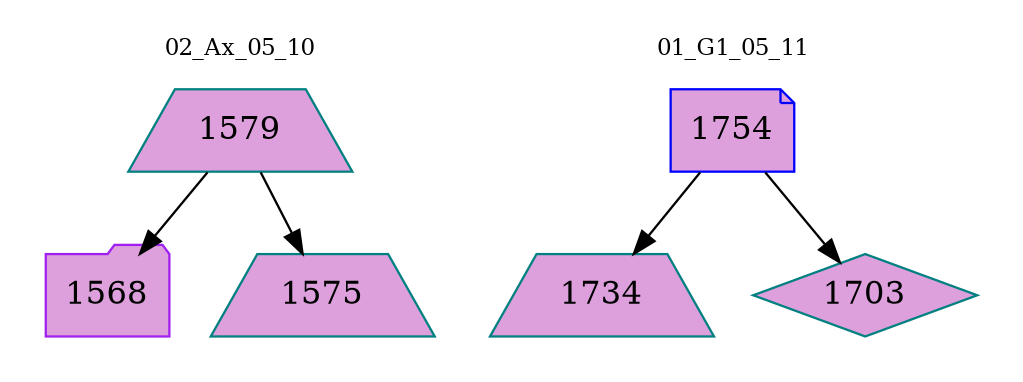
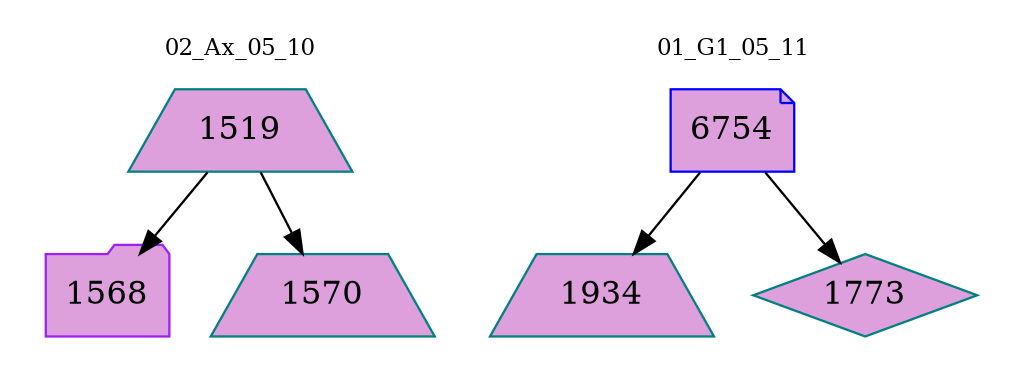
node "1579": label "1579" -> "1519"
node "1754": label "1754" -> "6754"
node "1575": label "1575" -> "1570"
node "1734": label "1734" -> "1934"
node "1703": label "1703" -> "1773"
